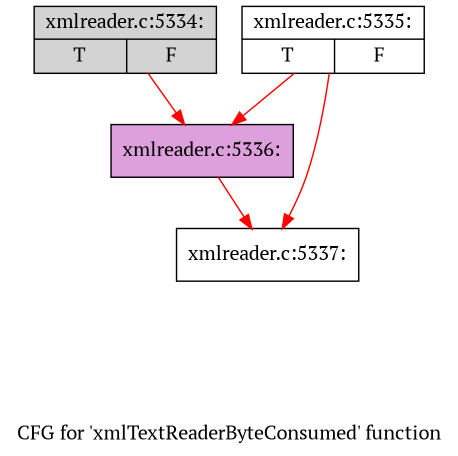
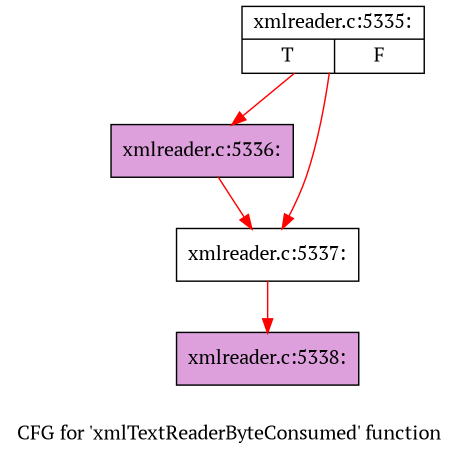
node "xmlreader.c:5334:": removed
node "xmlreader.c:5338:": added
